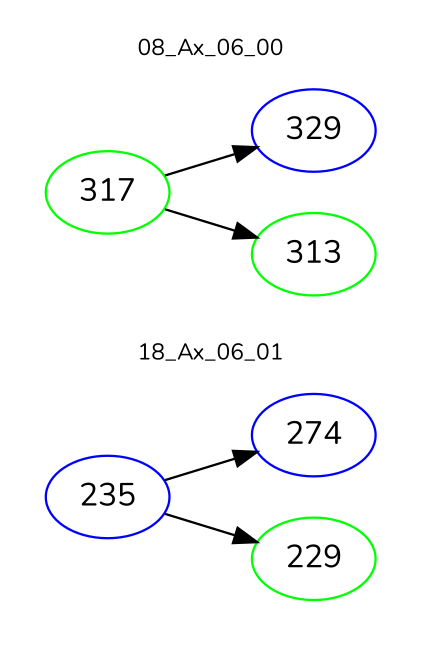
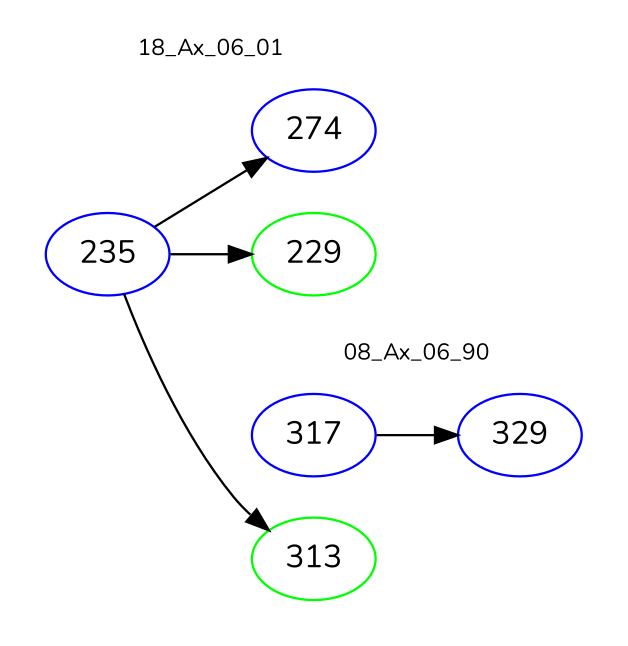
cluster "08_Ax_06_00": label "08_Ax_06_00" -> "08_Ax_06_90"
node "317": color green -> blue
edge "317" -> "313": now "235" -> "313"
